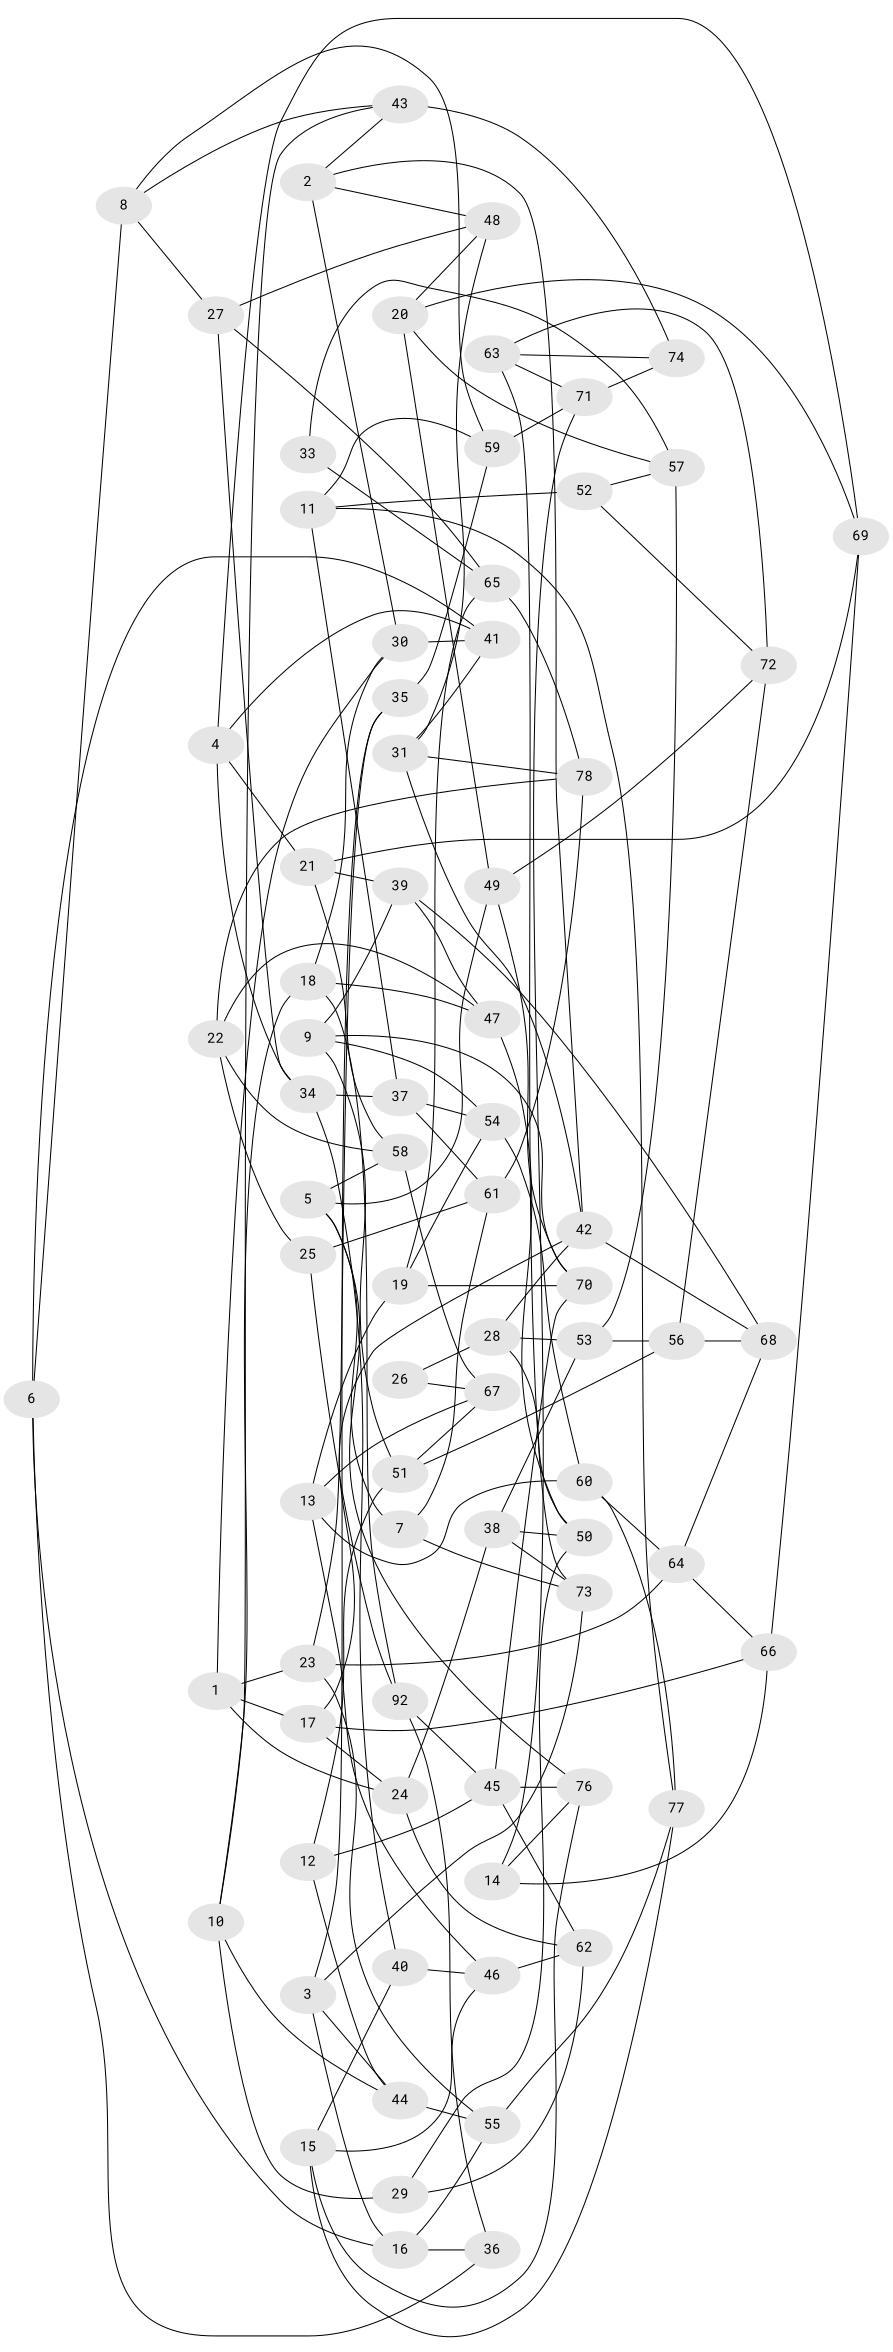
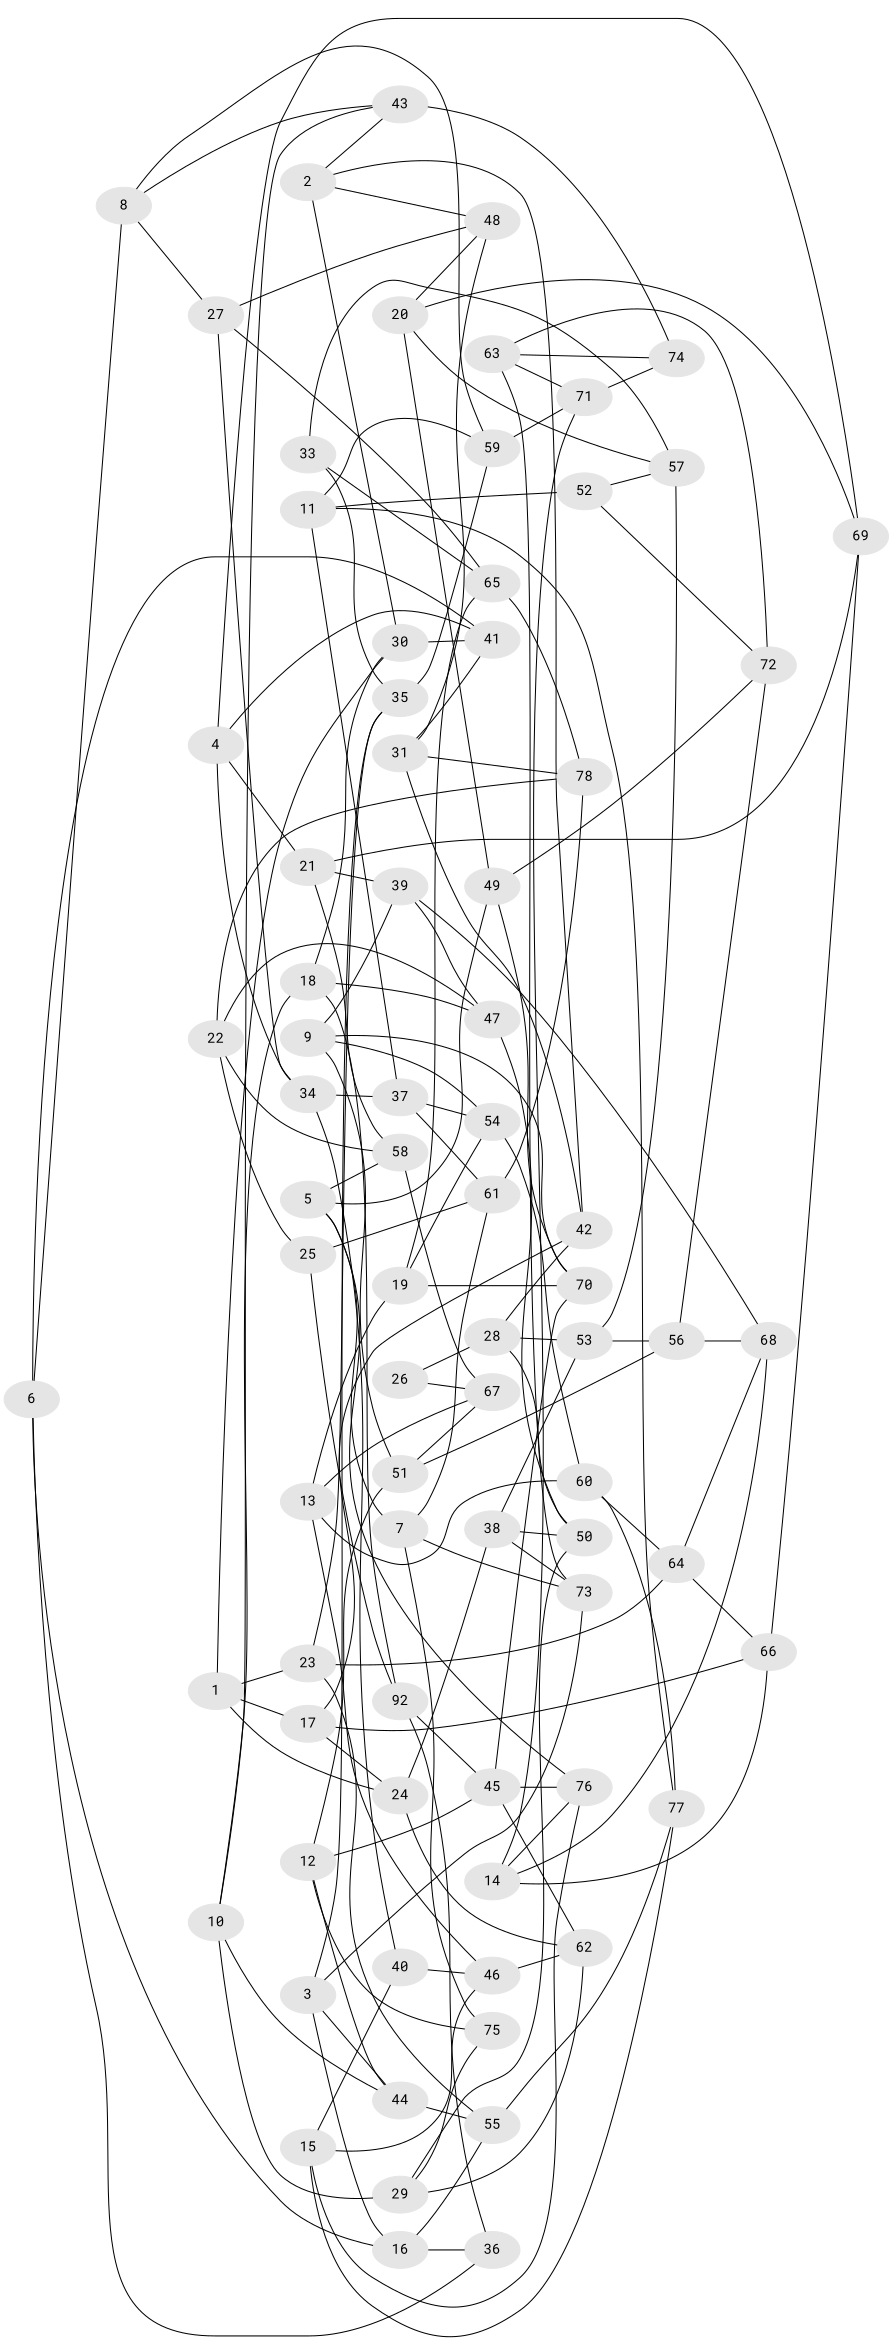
edge "33" -- "35": added
edge "42" -- "68": now "14" -- "68"
node "75": added
